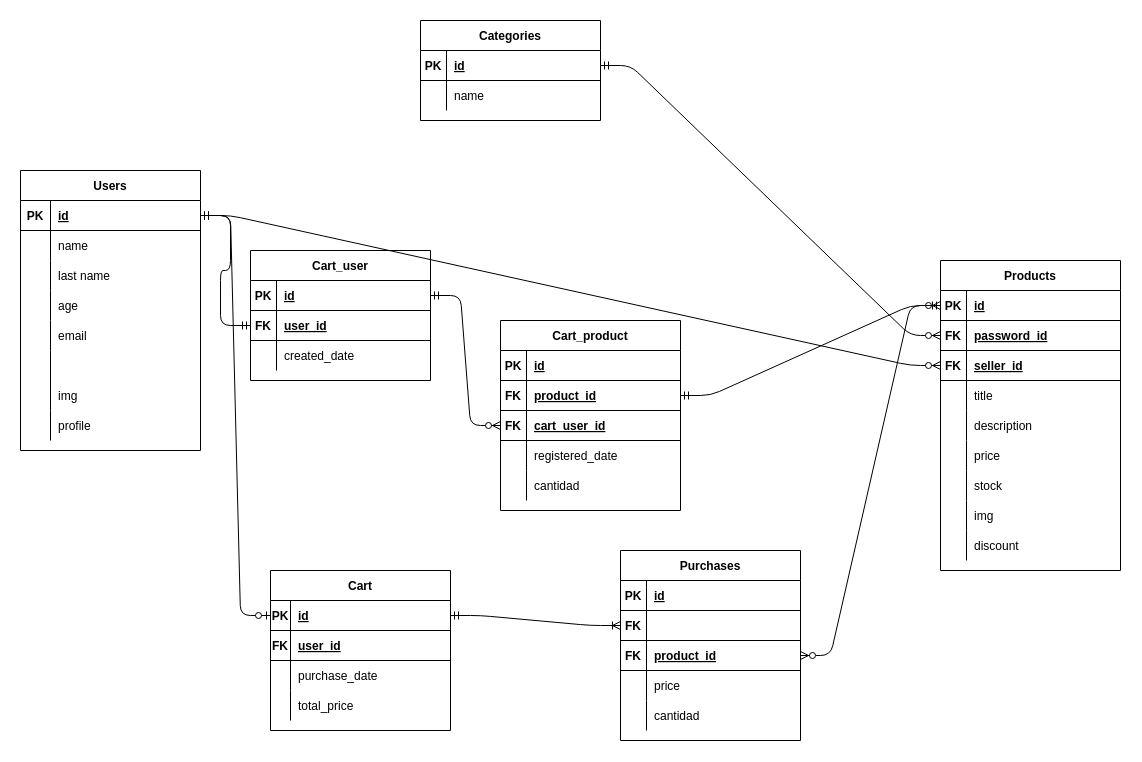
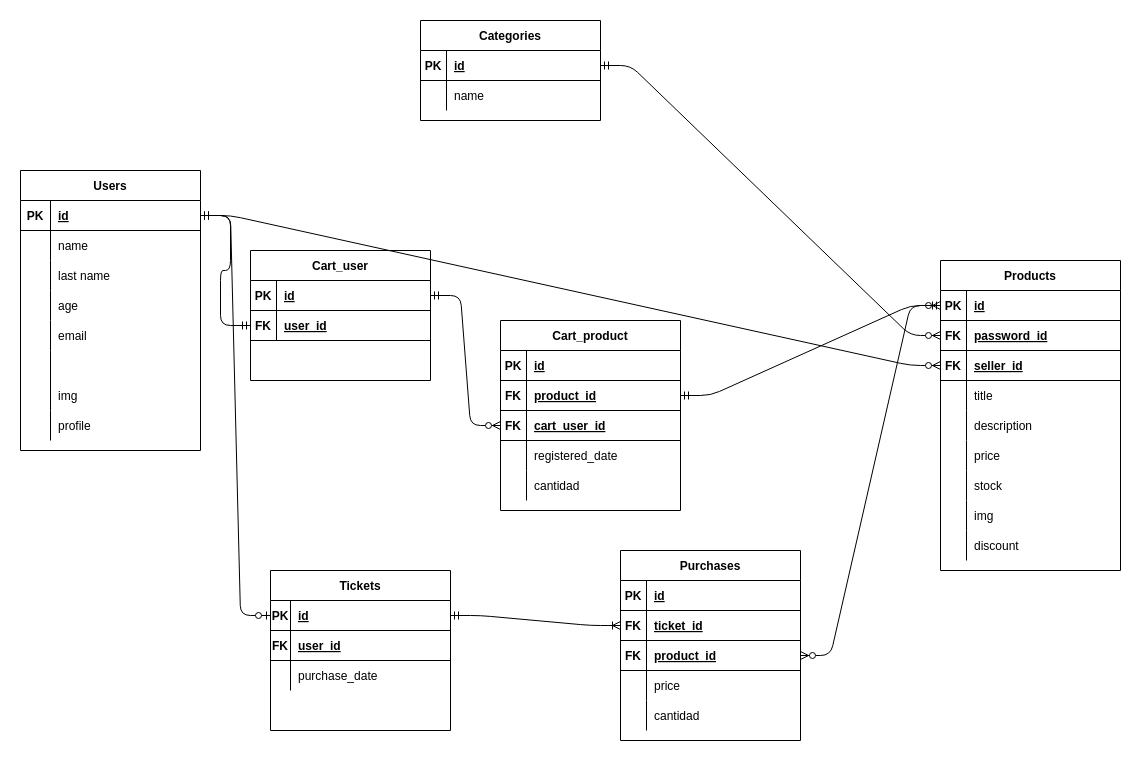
node "created_date": removed
node "Cart": label "Cart" -> "Tickets"
node "ticket_id": added
node "total_price": removed
